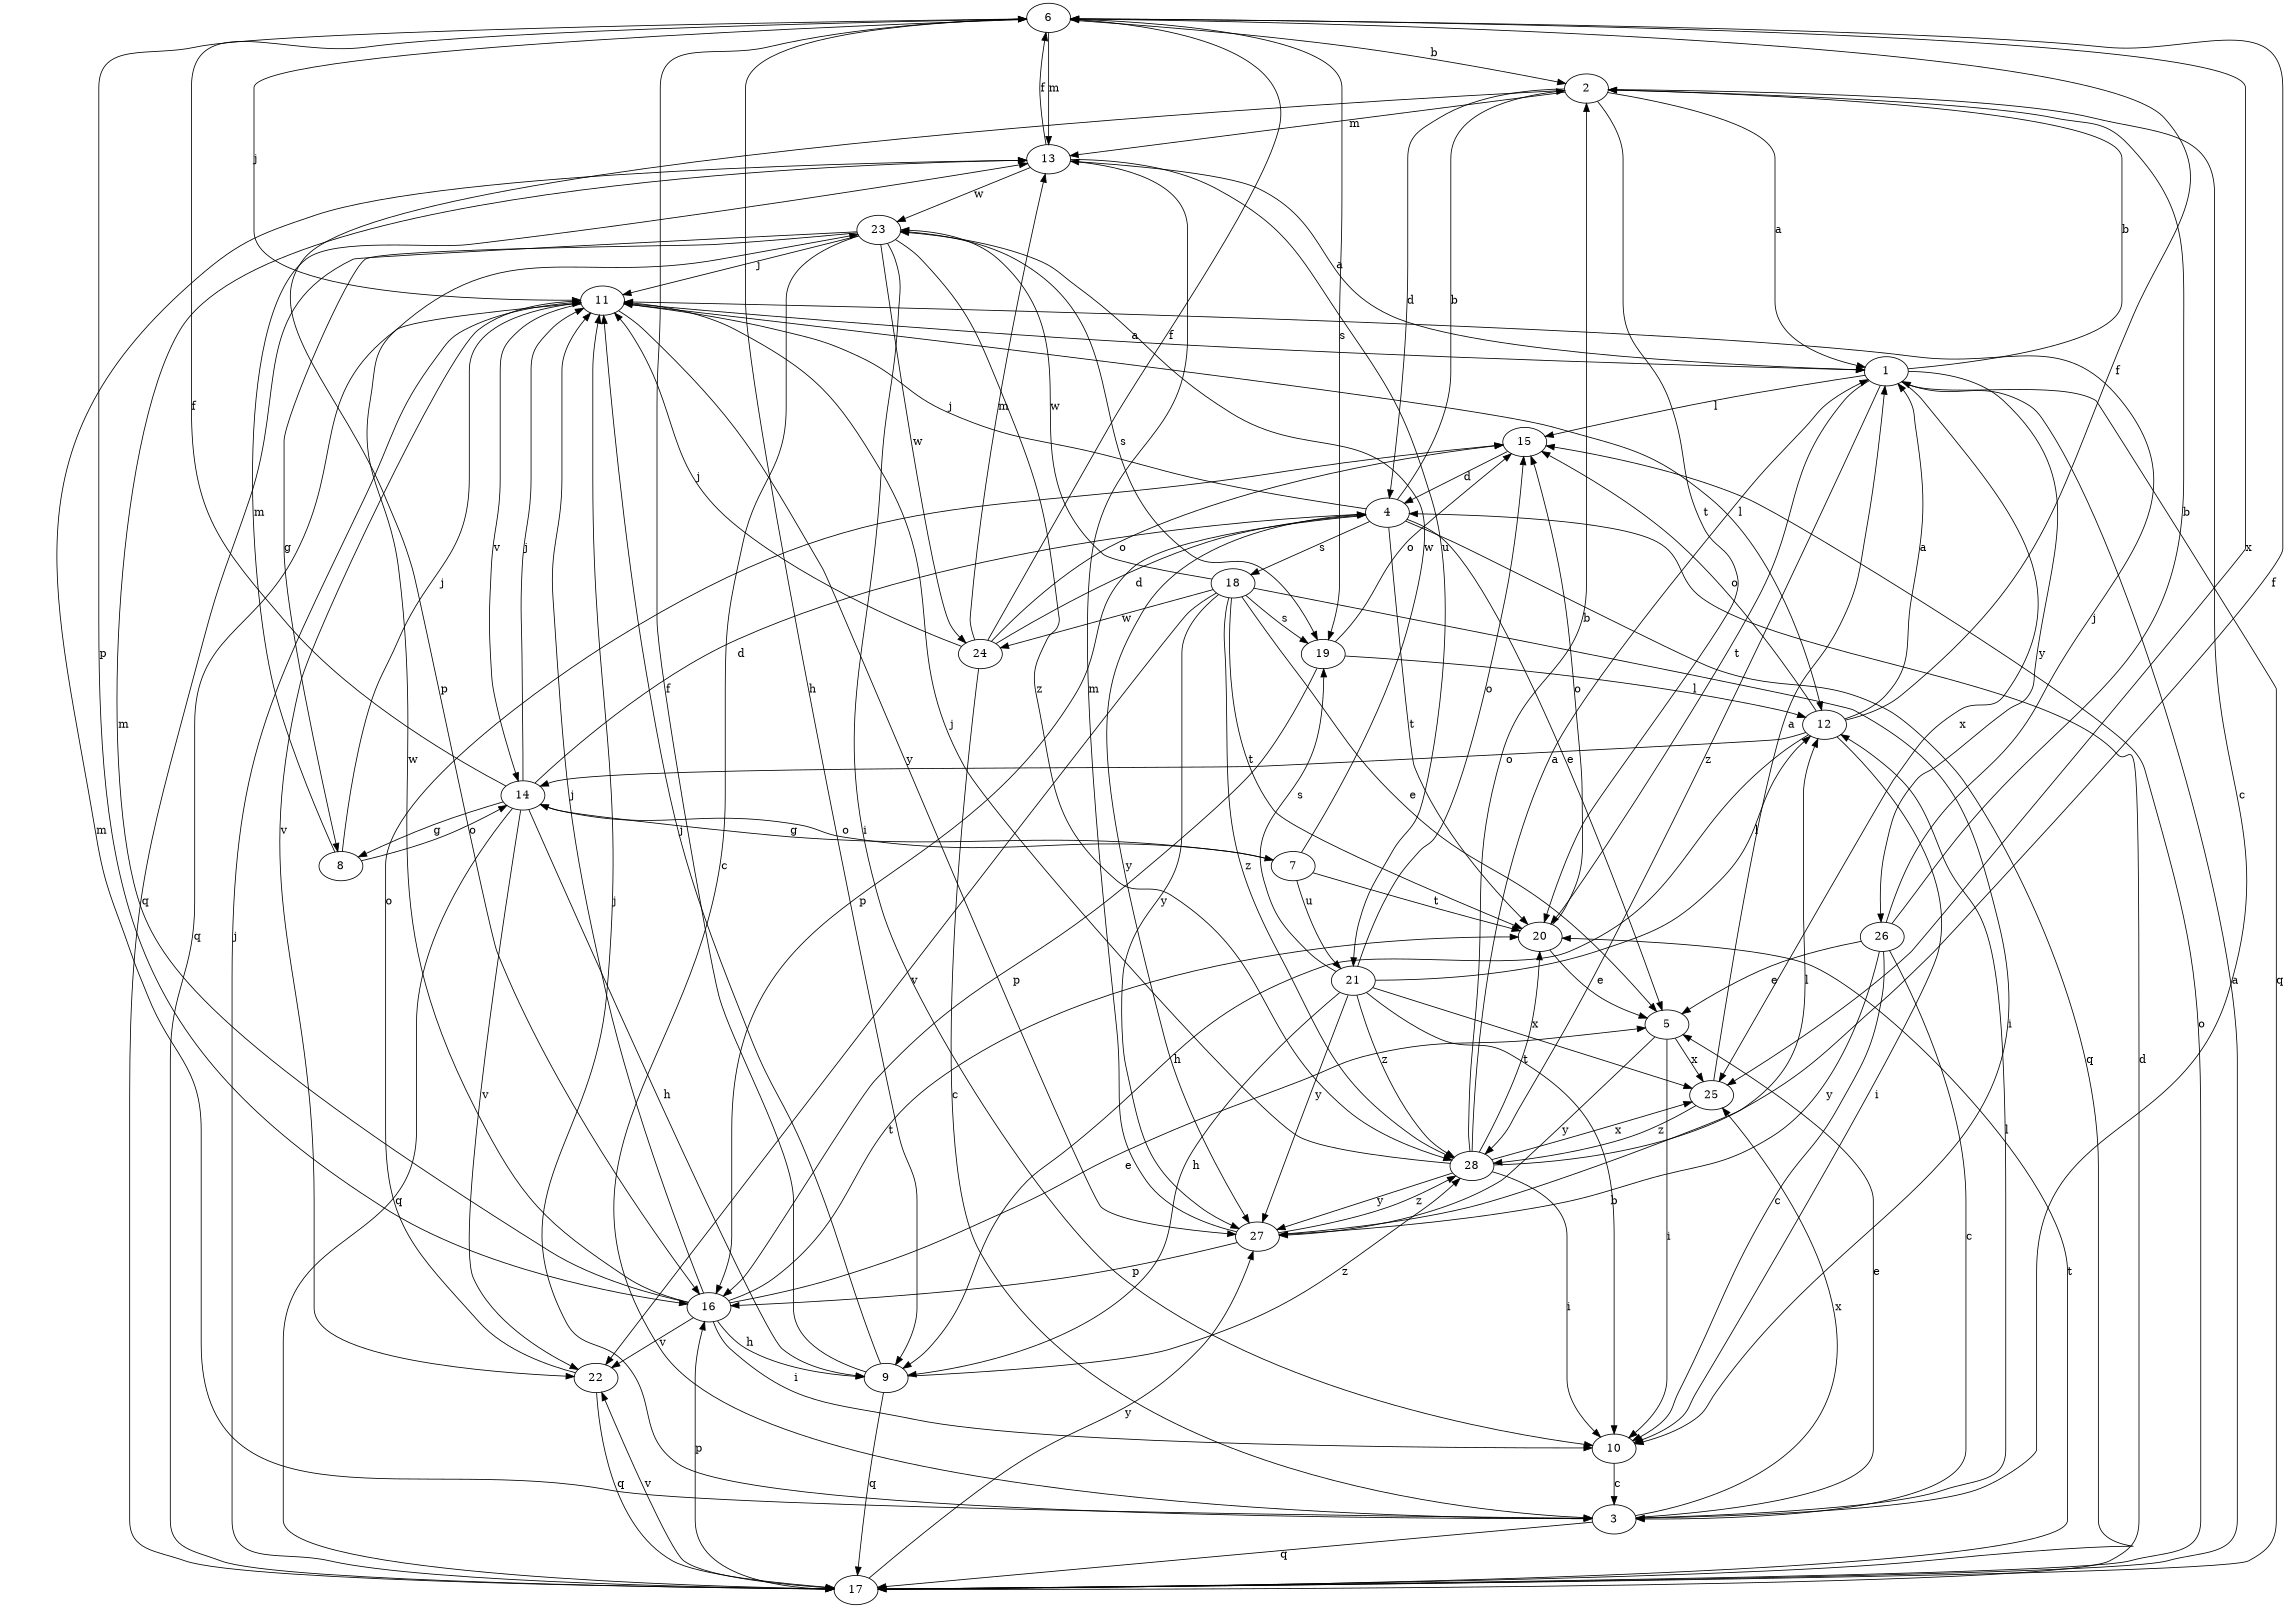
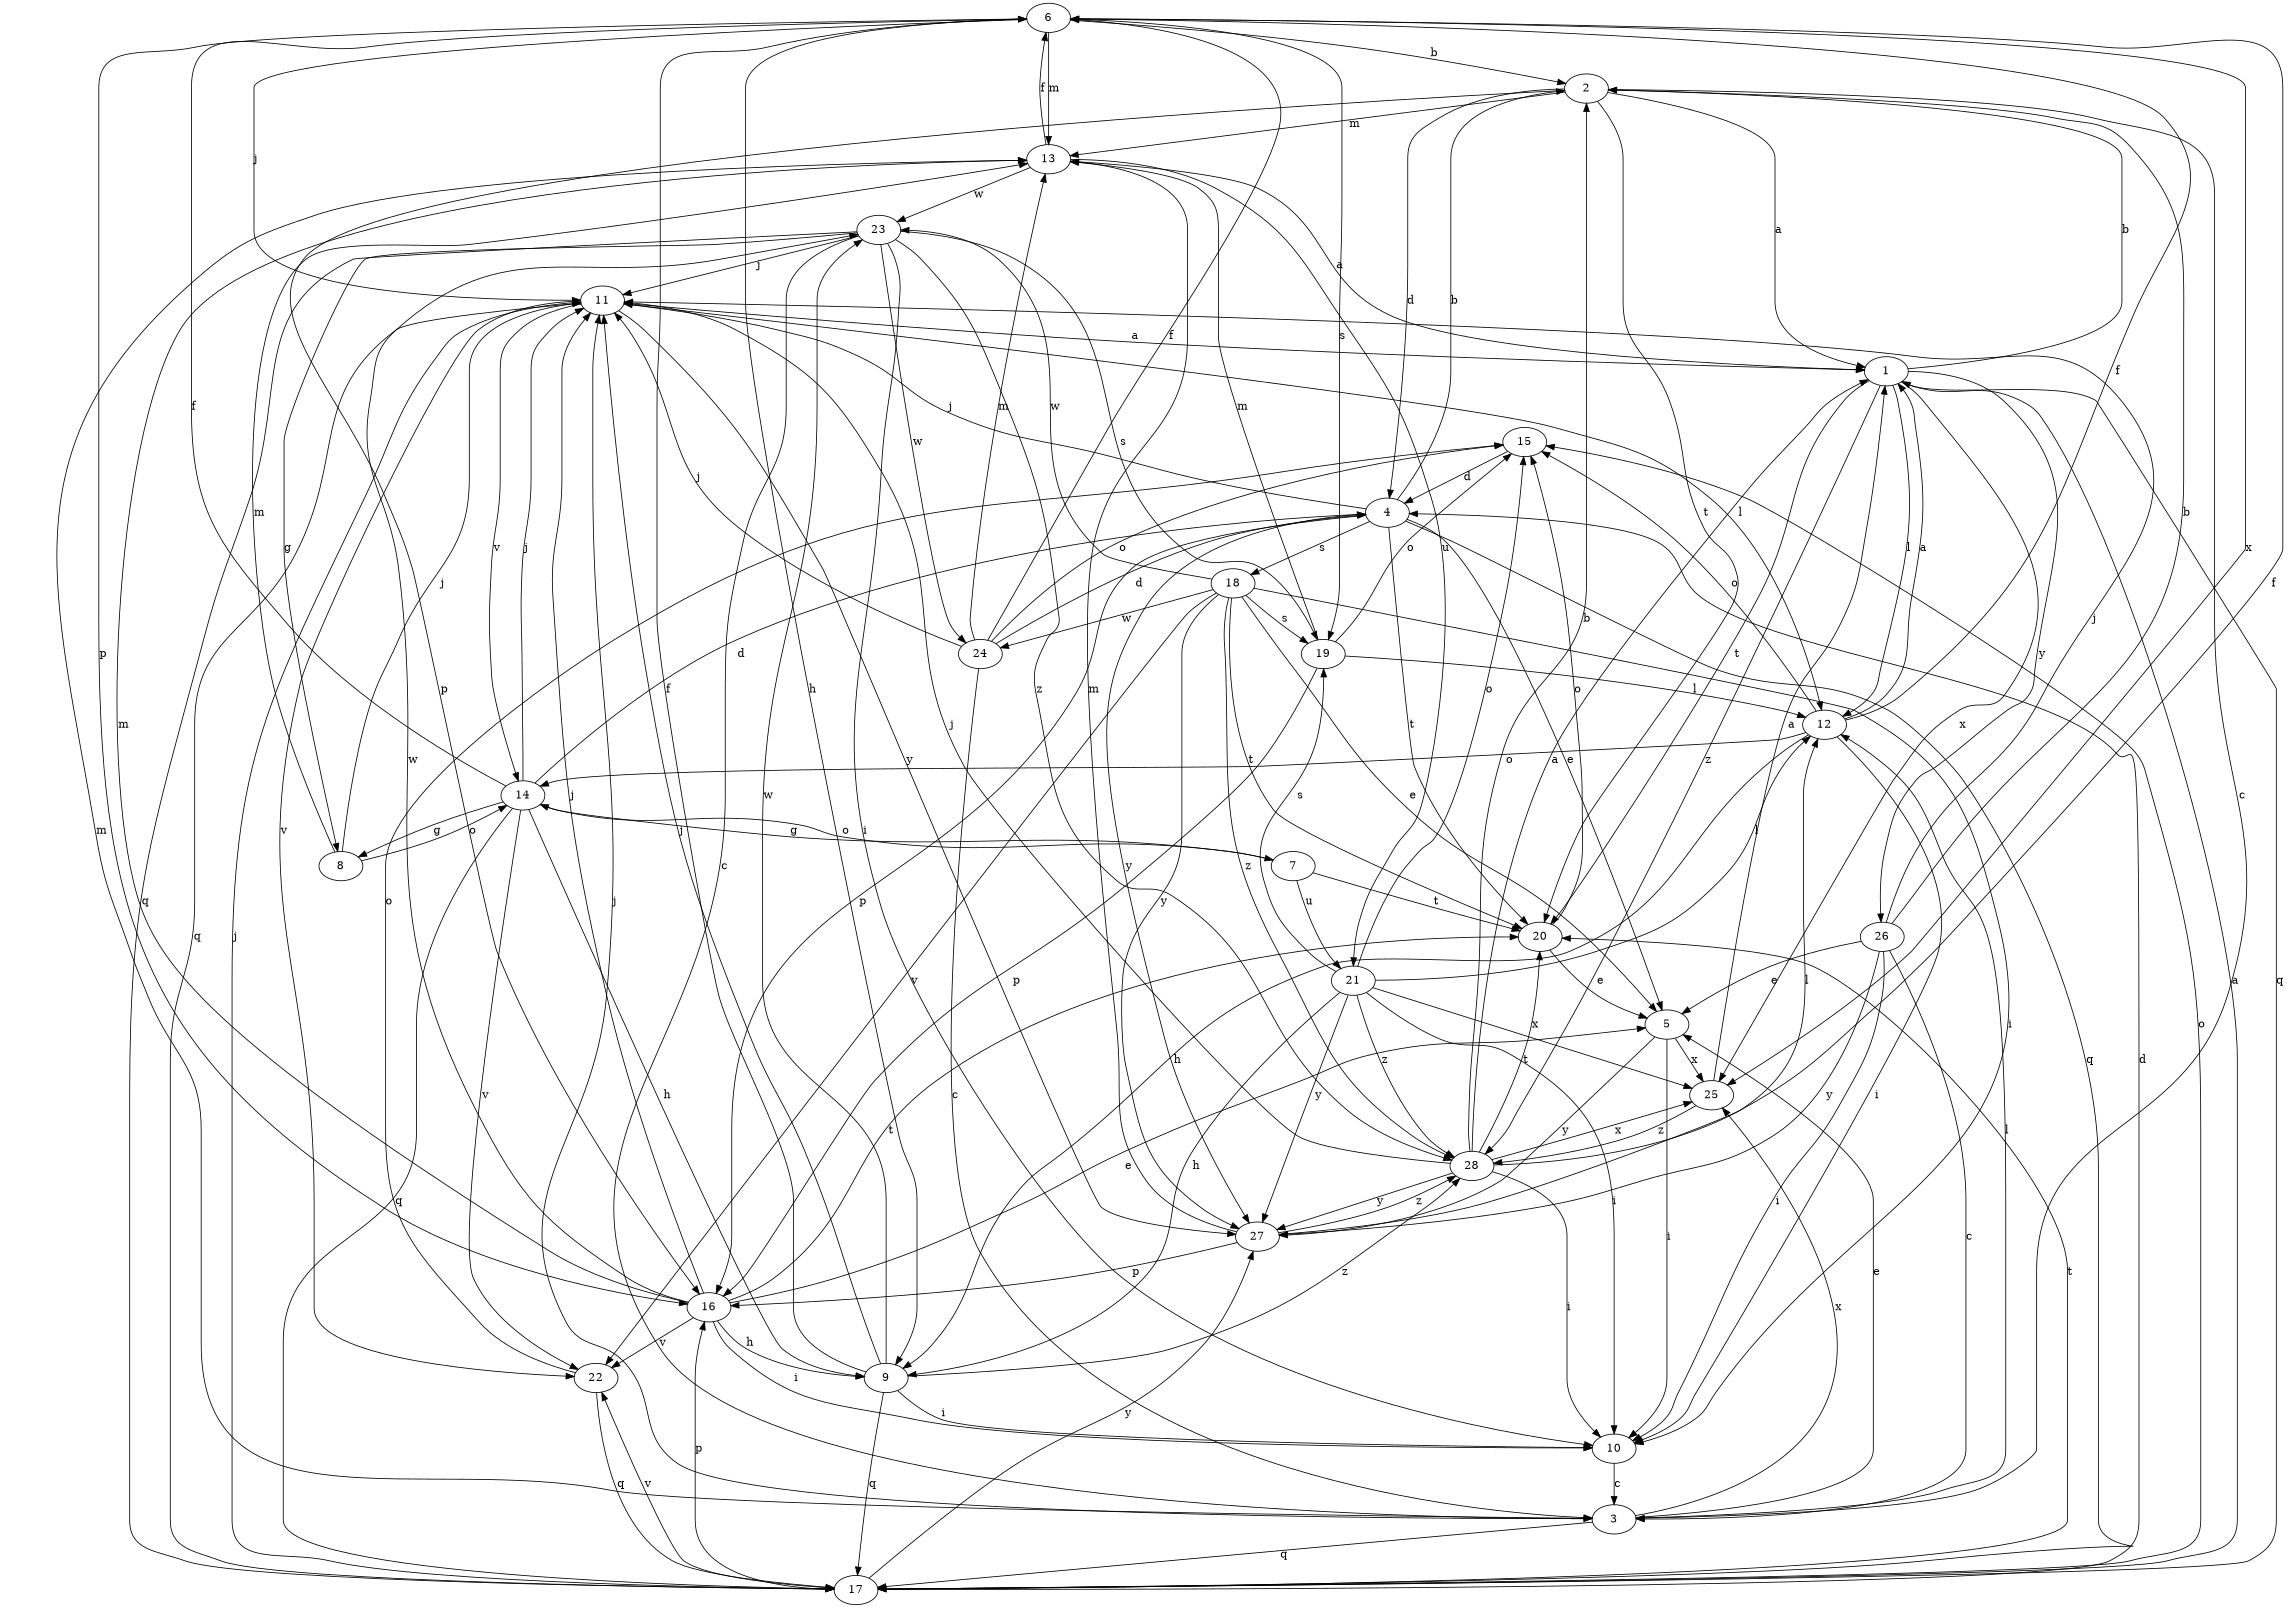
edge "19" -> "13": added, label "m"
edge "1" -> "15": now "1" -> "12"
edge "7" -> "23": now "9" -> "23"
edge "21" -> "10": label "b" -> "i"
edge "26" -> "10": label "c" -> "i"
edge "9" -> "10": added, label "i"
